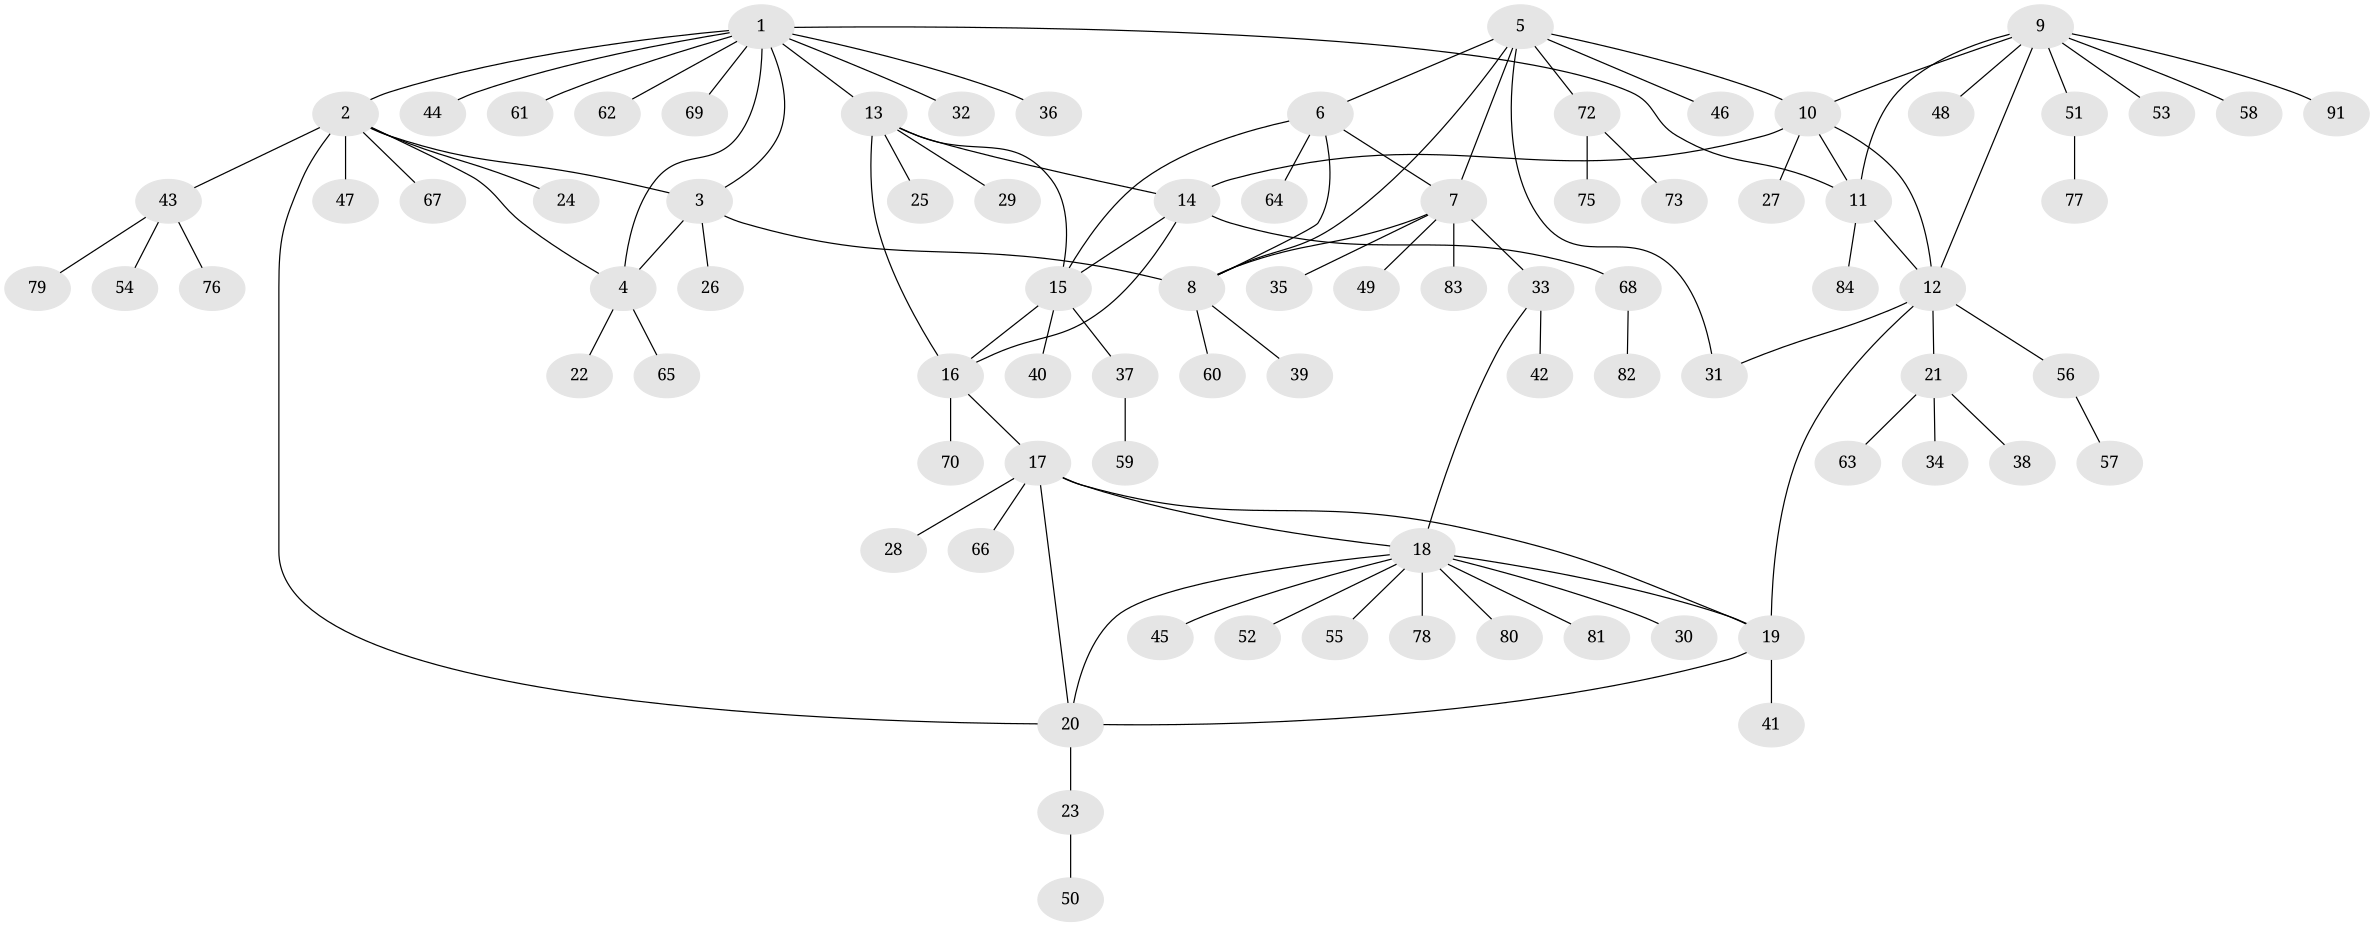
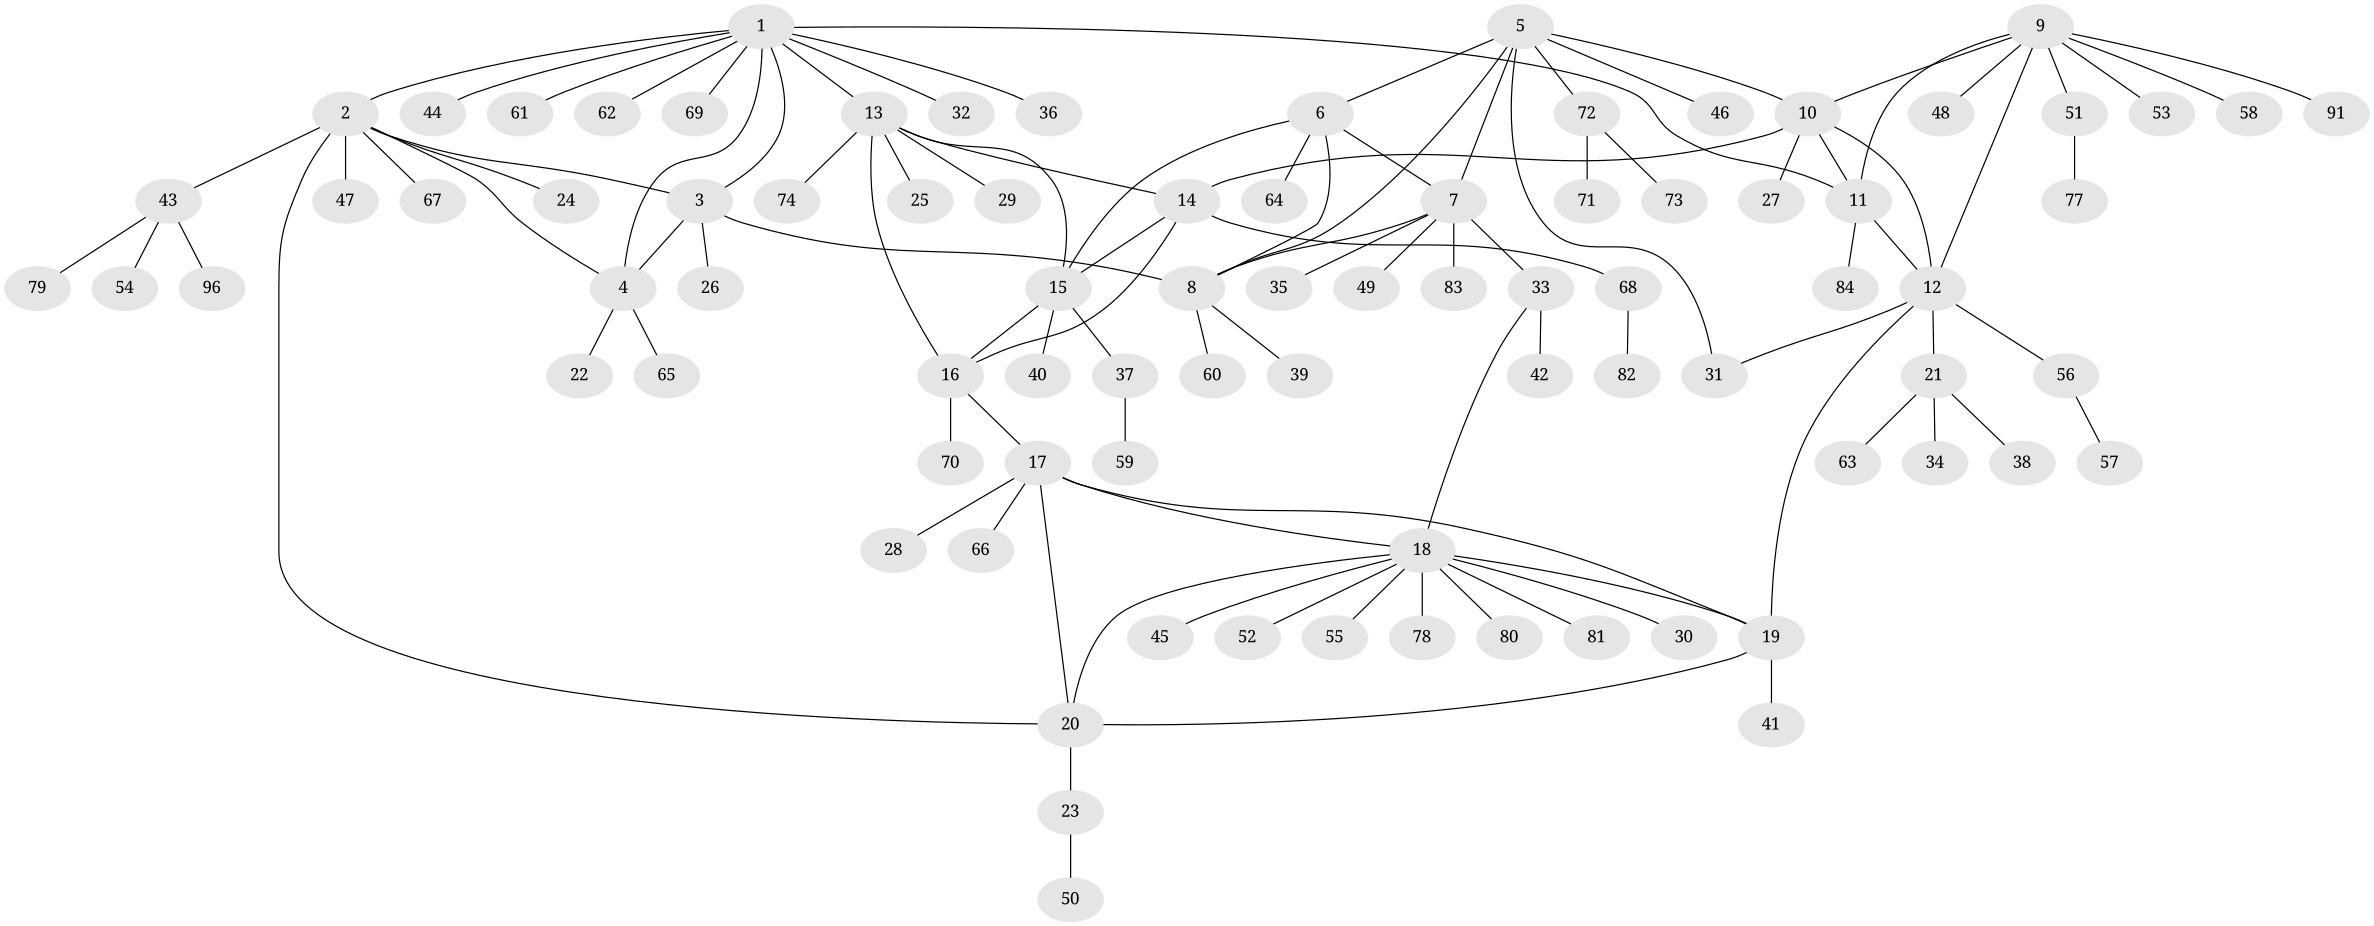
node "74": added
node "75": label "75" -> "71"
node "76": label "76" -> "96"
